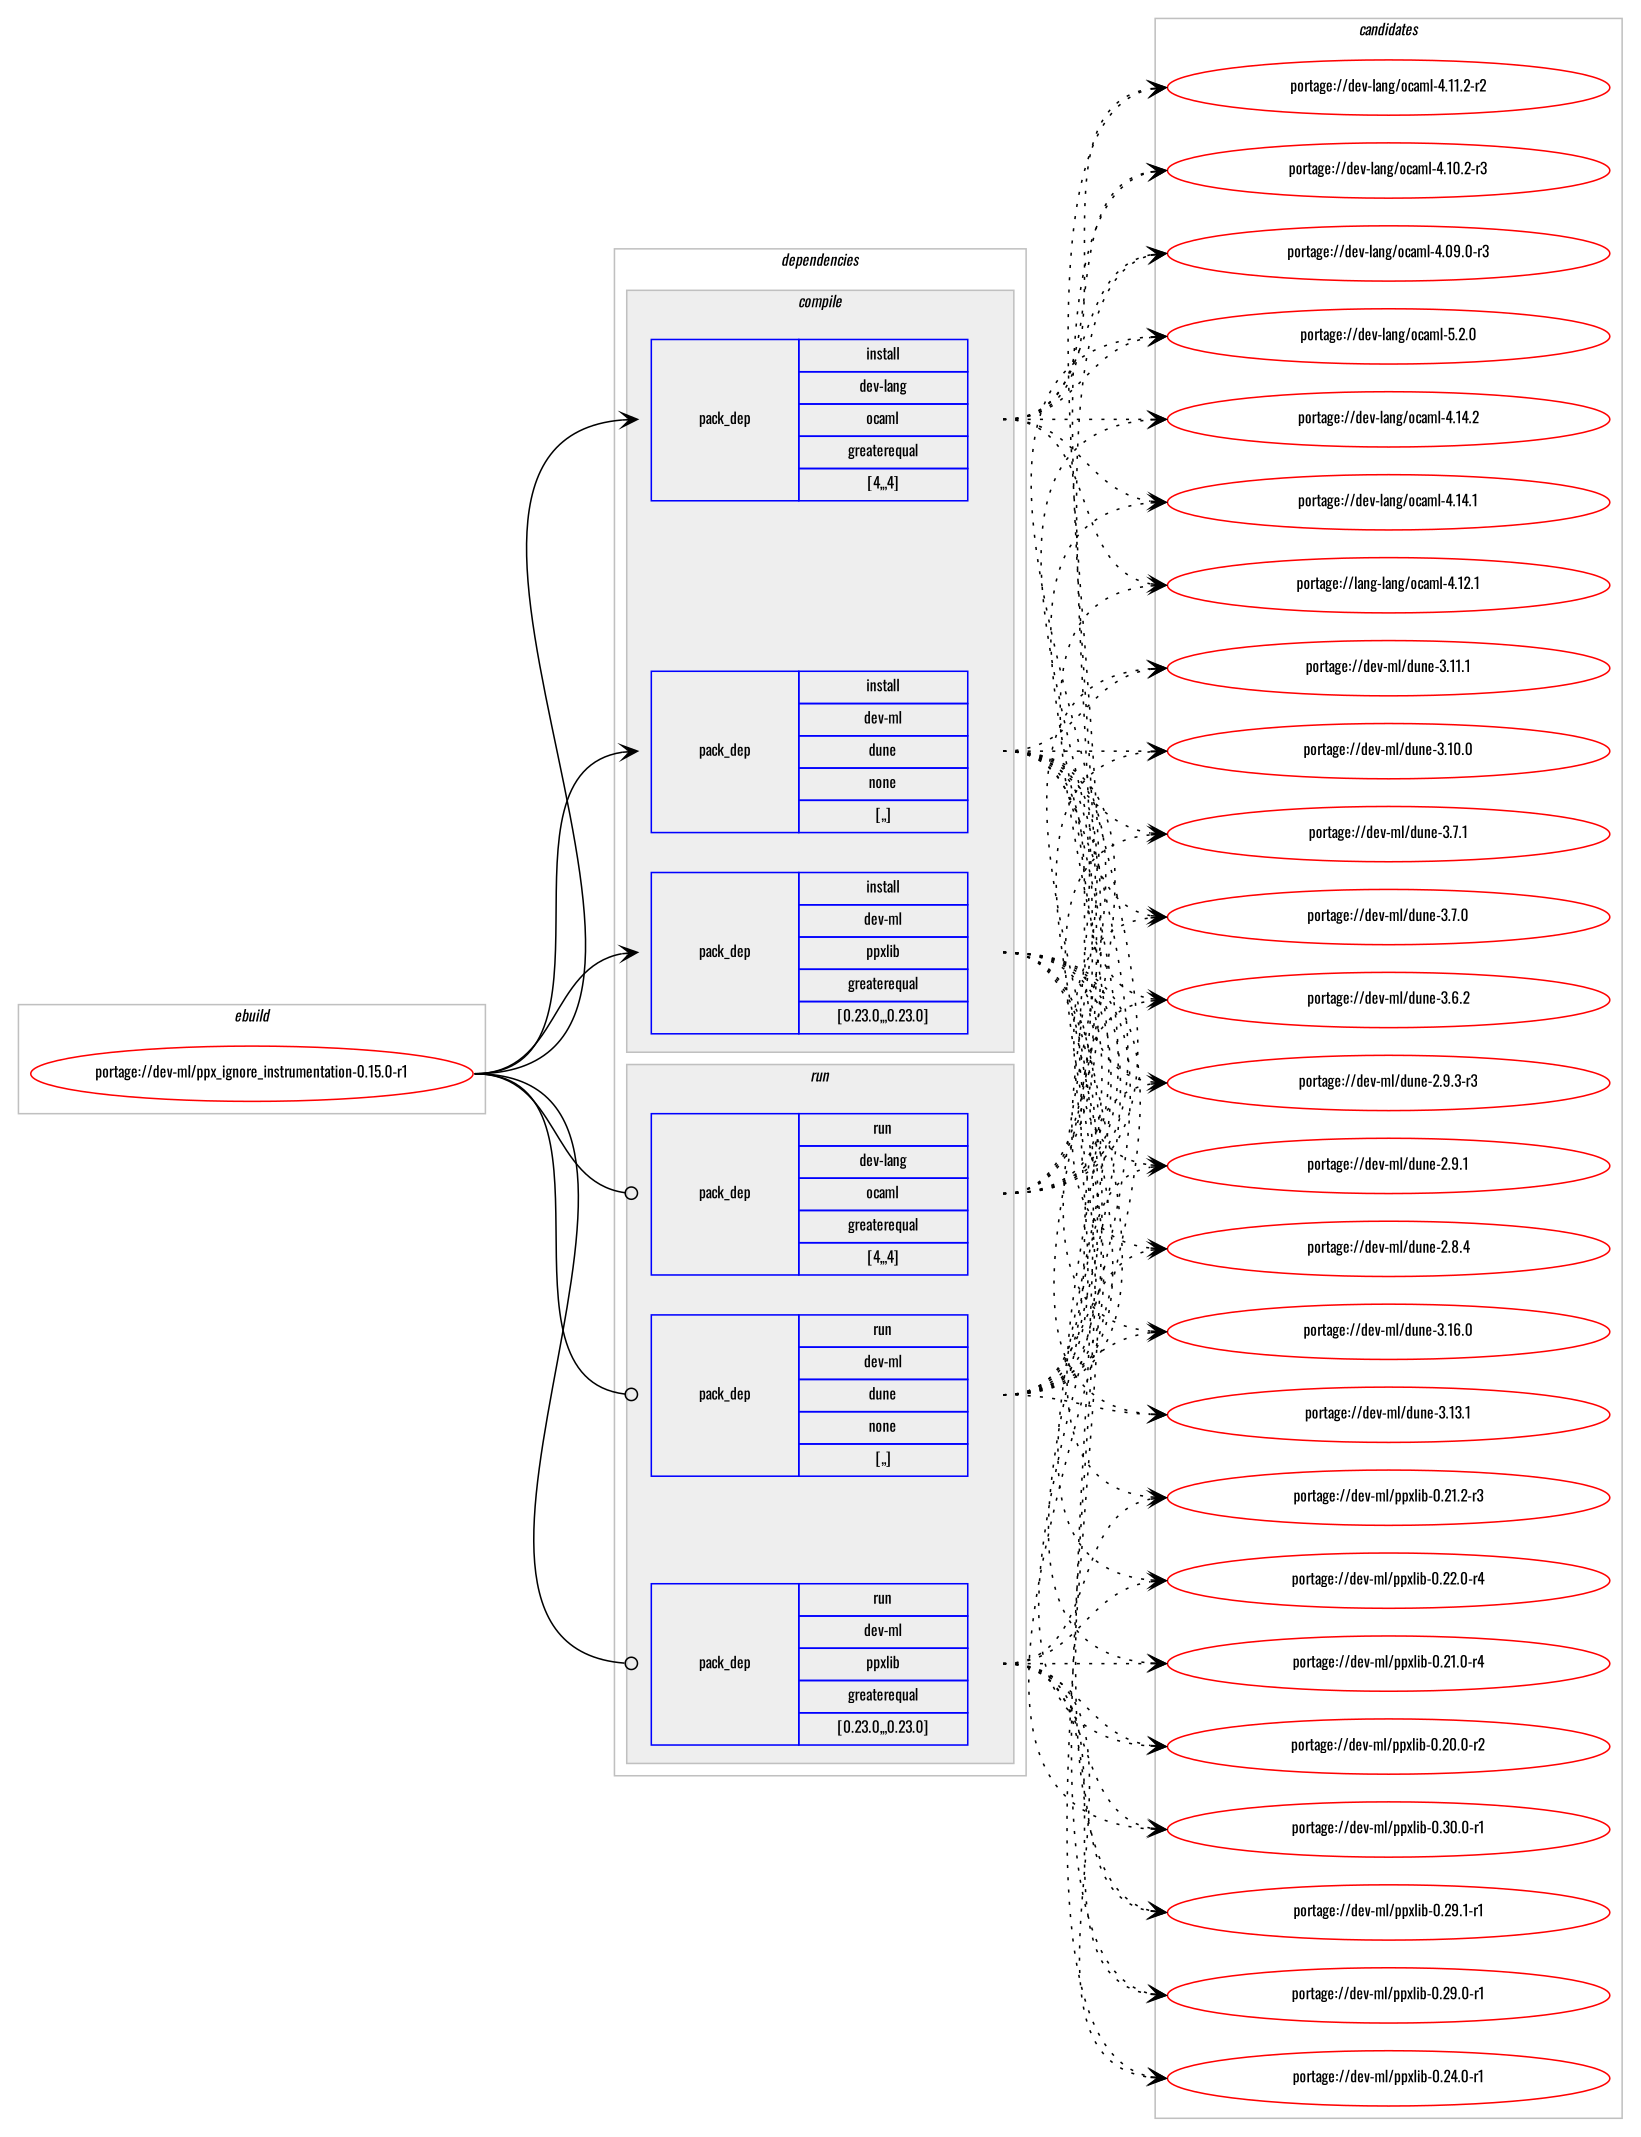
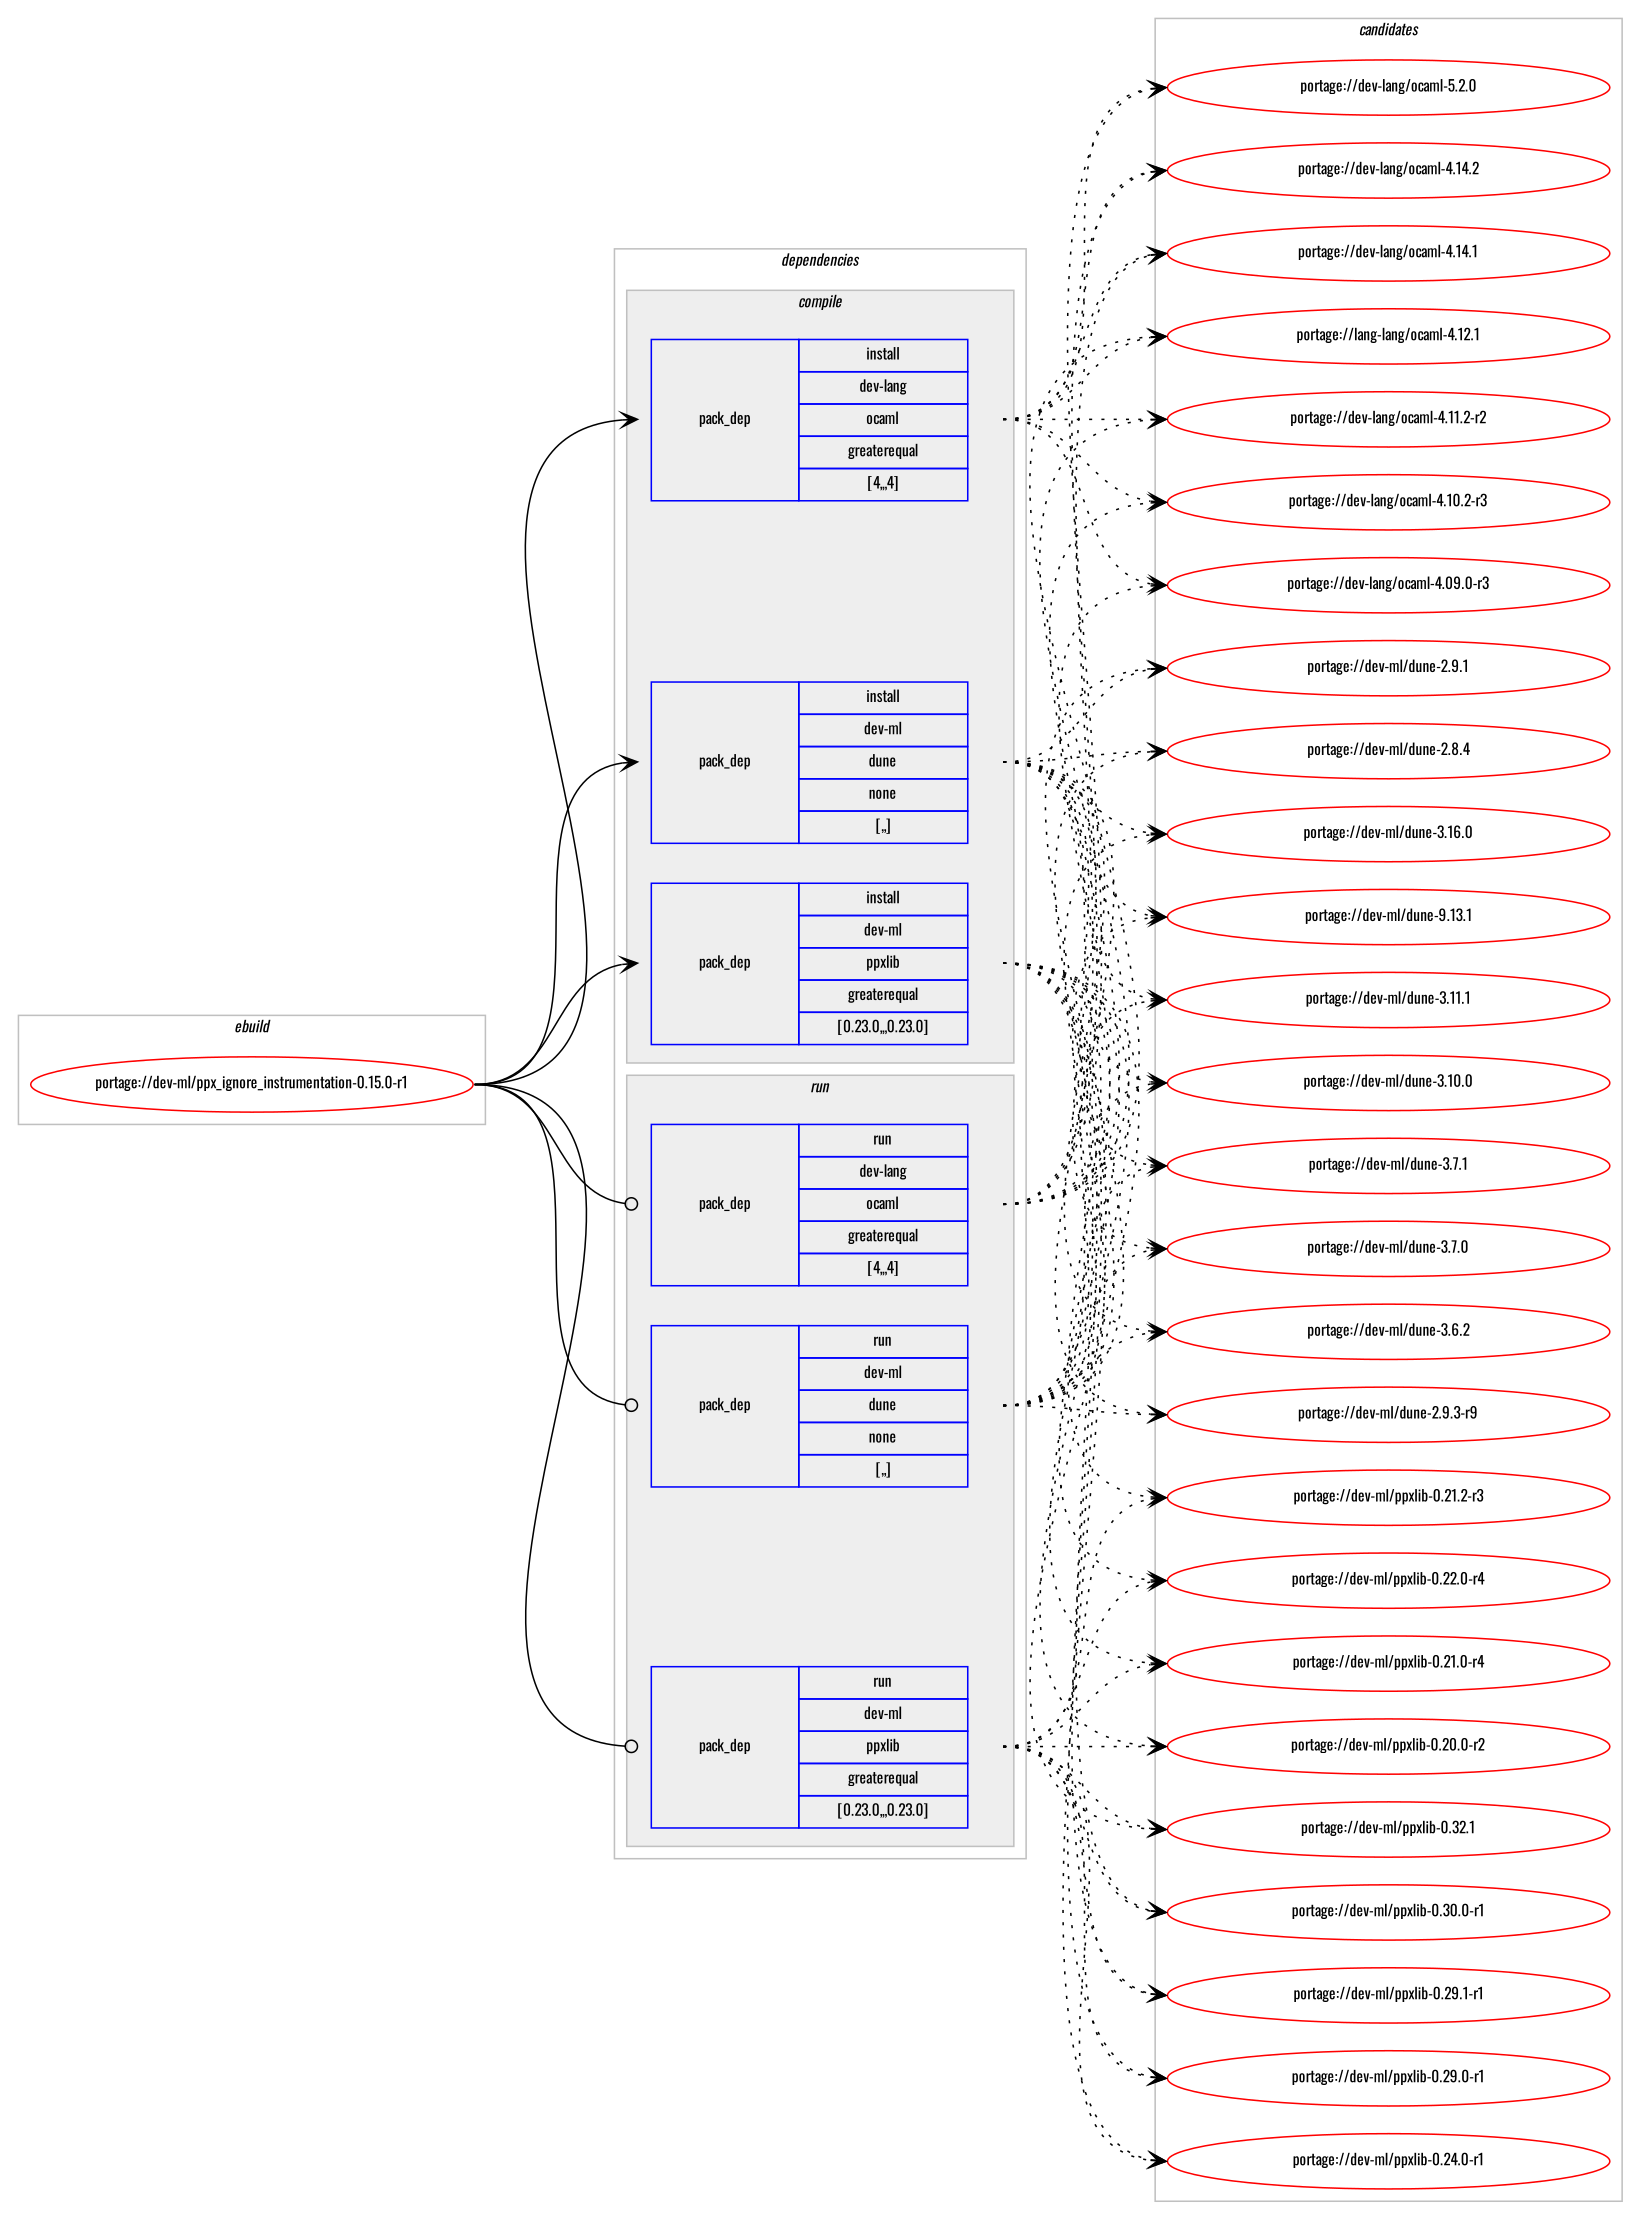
node "portage://dev-ml/dune-2.9.3-r3": label "portage://dev-ml/dune-2.9.3-r3" -> "portage://dev-ml/dune-2.9.3-r9"
node "portage://dev-ml/dune-3.13.1": label "portage://dev-ml/dune-3.13.1" -> "portage://dev-ml/dune-9.13.1"
node "portage://dev-ml/ppxlib-0.32.1": added
